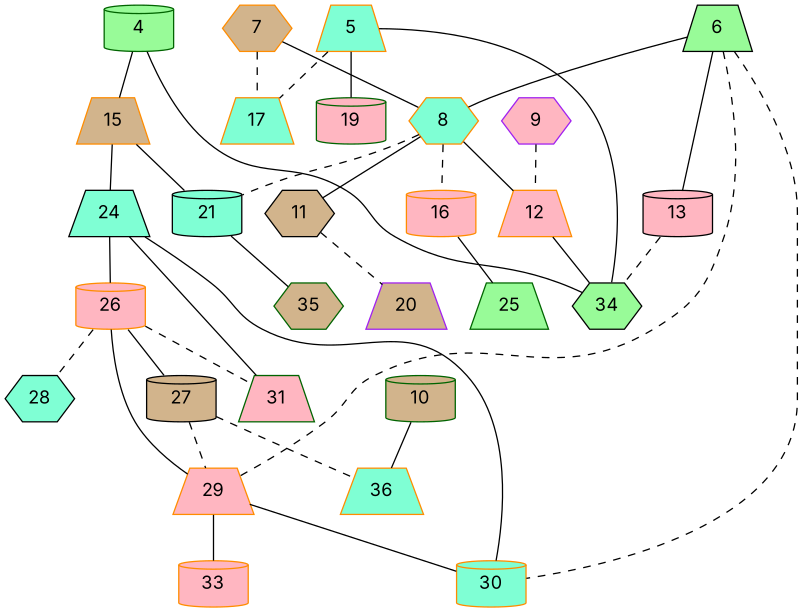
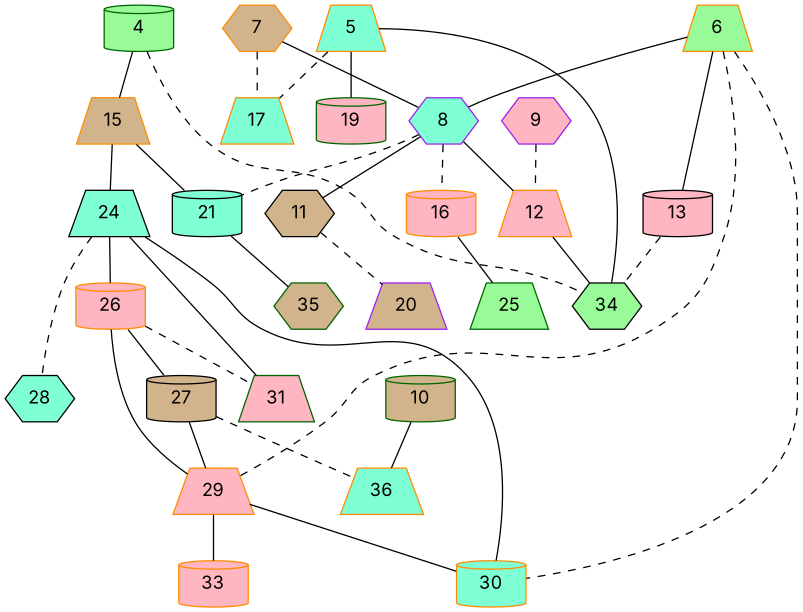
node "6": color black -> darkorange
node "8": color darkorange -> purple
edge "4" -- "34": style solid -> dashed
edge "26" -- "28": now "24" -- "28"
edge "27" -- "29": style dashed -> solid
